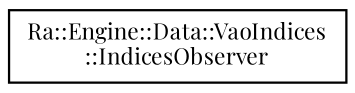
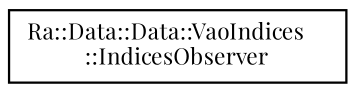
node "Ra::Engine::Data::VaoIndices ::IndicesObserver": label "Ra::Engine::Data::VaoIndices ::IndicesObserver" -> "Ra::Data::Data::VaoIndices ::IndicesObserver"
